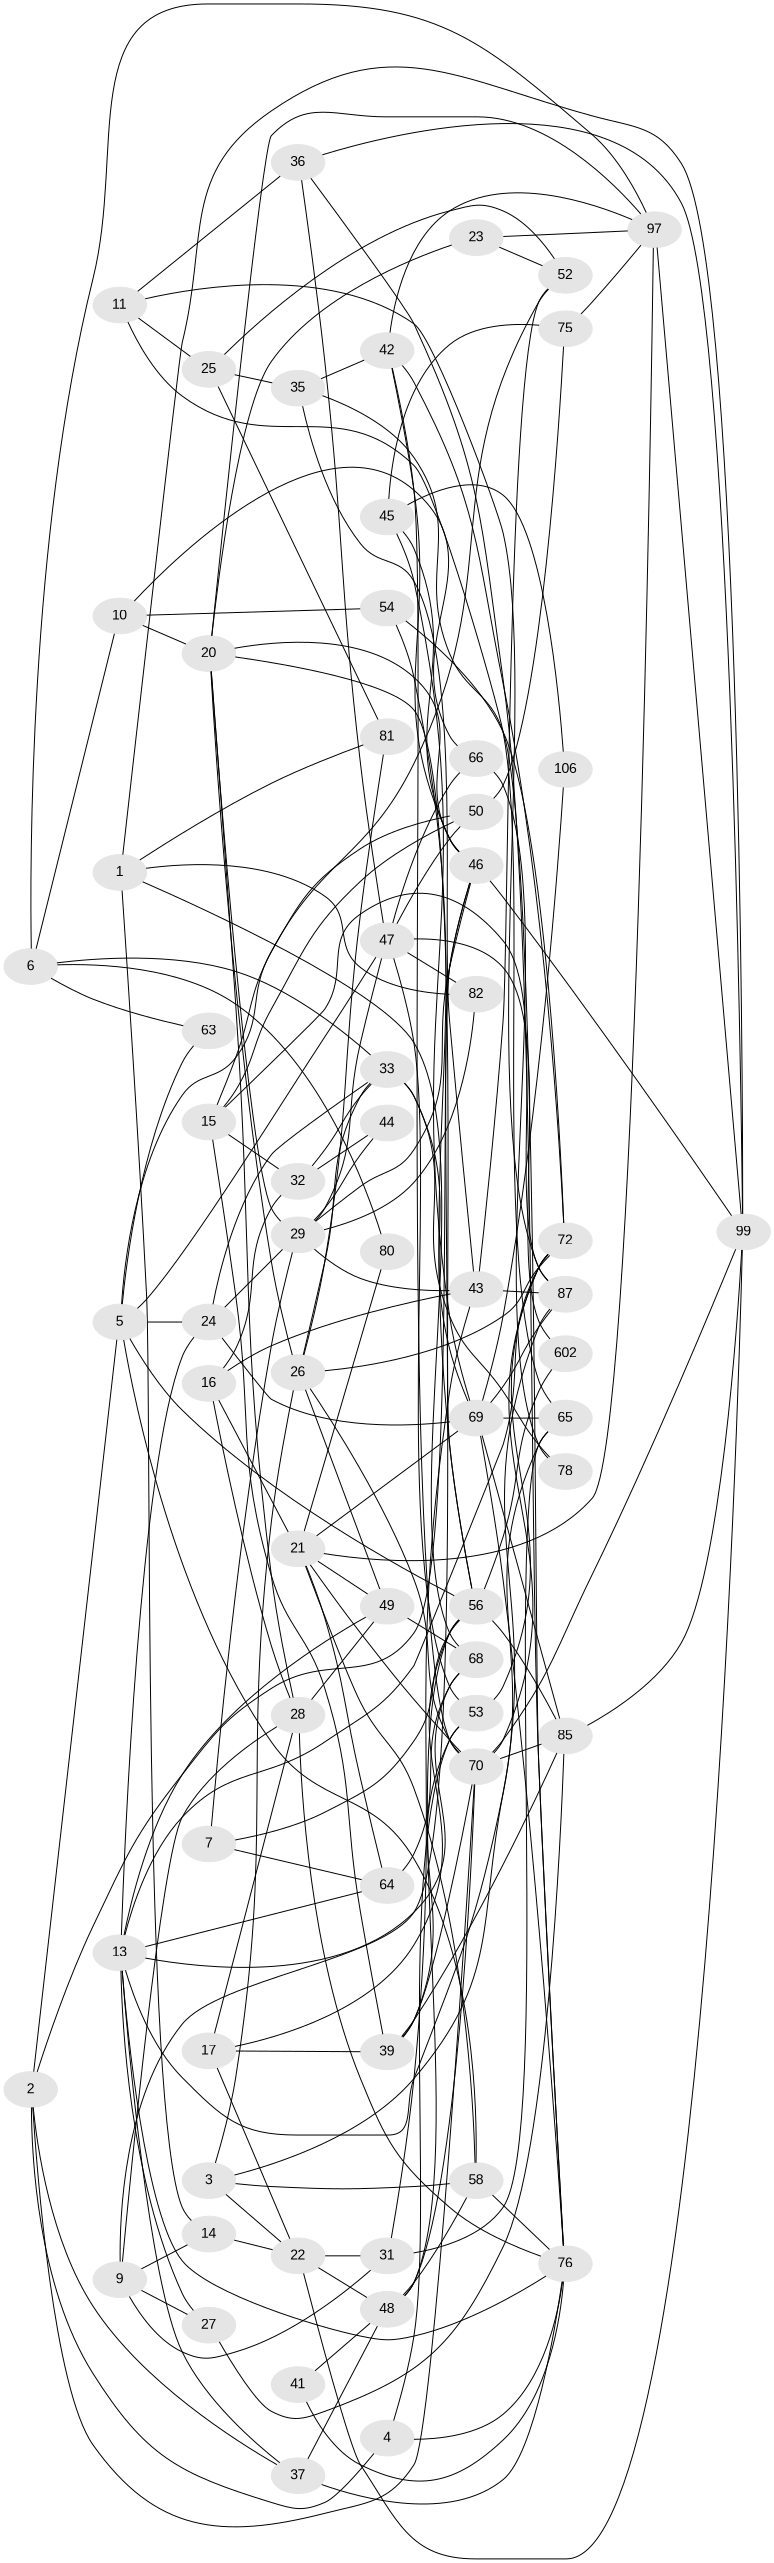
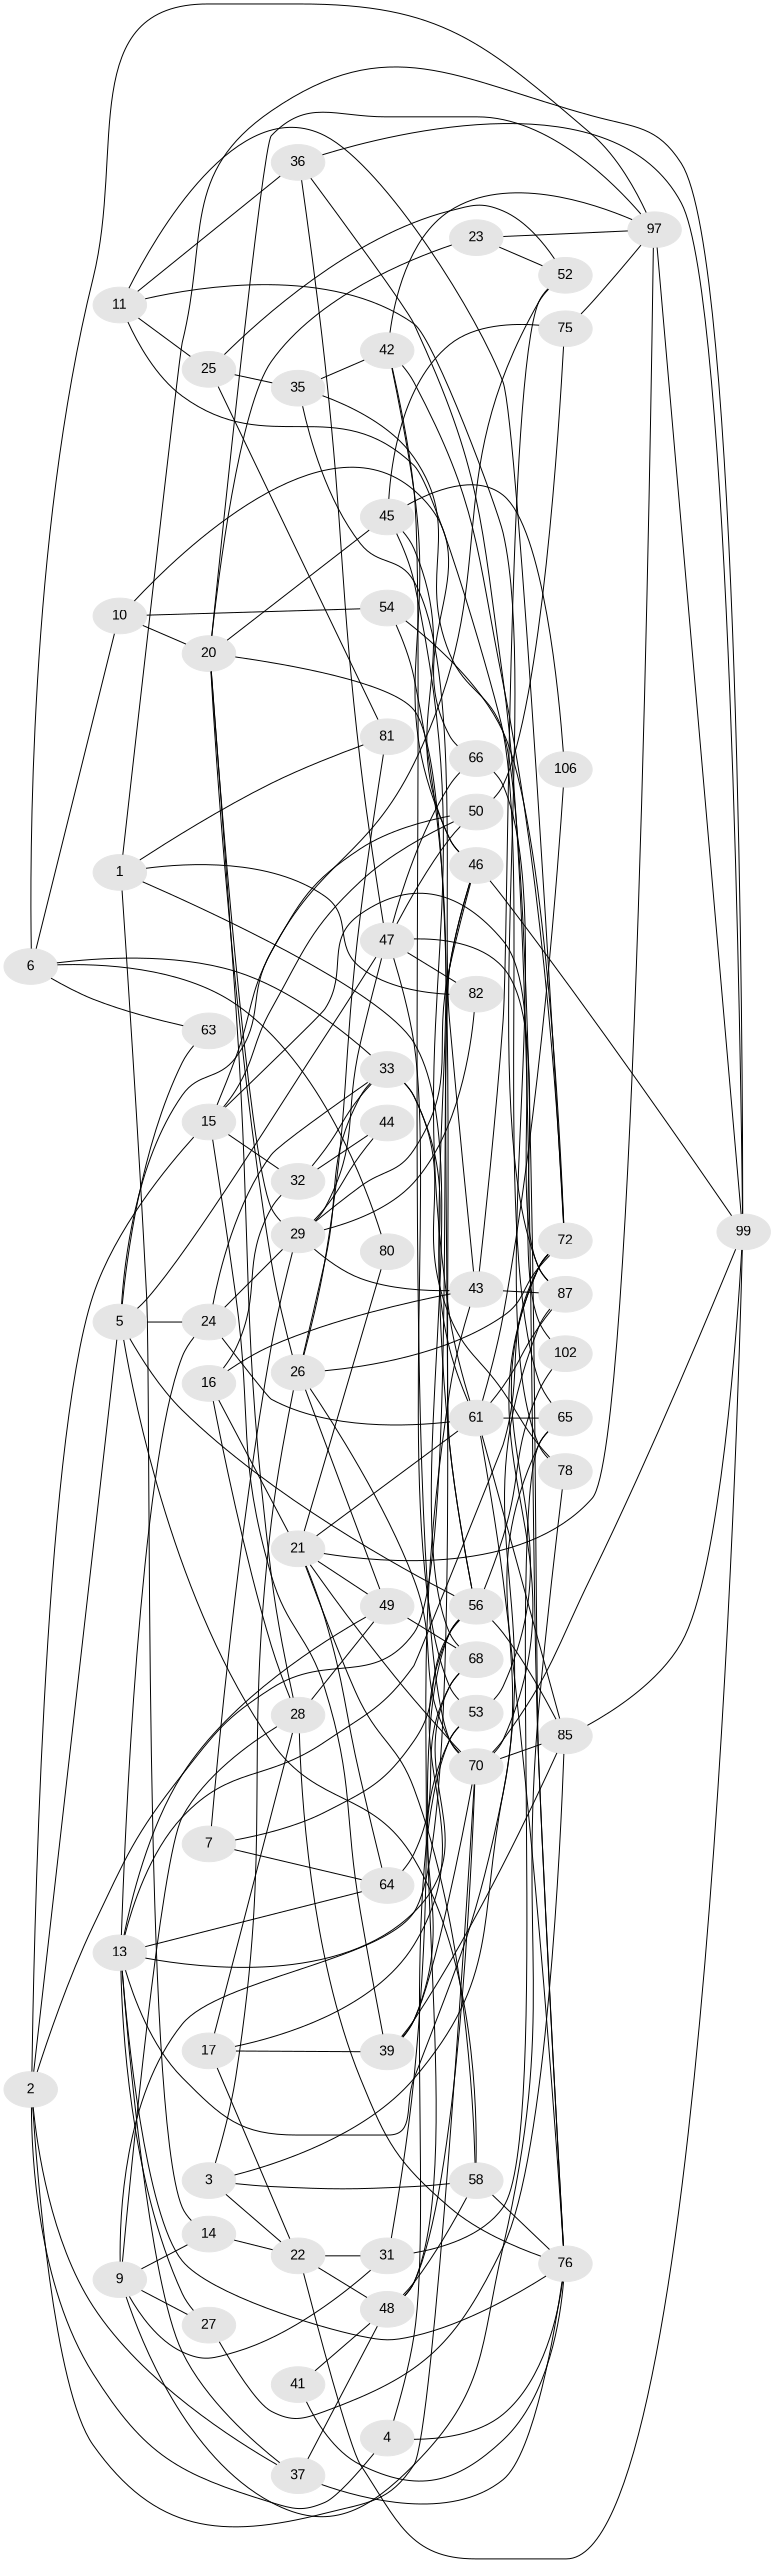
edge "11" -- "72": added
edge "20" -- "46": now "20" -- "45"
node "602": label "602" -> "102"
node "69": label "69" -> "61"
edge "15" -- "2": added
edge "78" -- "9": added
